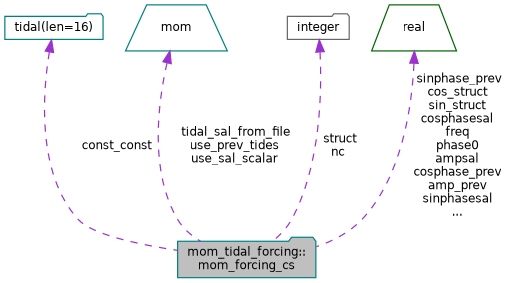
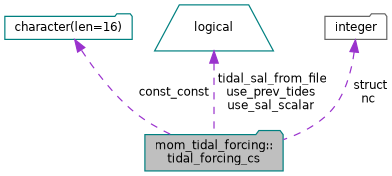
node "tidal(len=16)": label "tidal(len=16)" -> "character(len=16)"
node "mom": label "mom" -> "logical"
node "real": removed
node "mom_tidal_forcing:: mom_forcing_cs": label "mom_tidal_forcing:: mom_forcing_cs" -> "mom_tidal_forcing:: tidal_forcing_cs"
